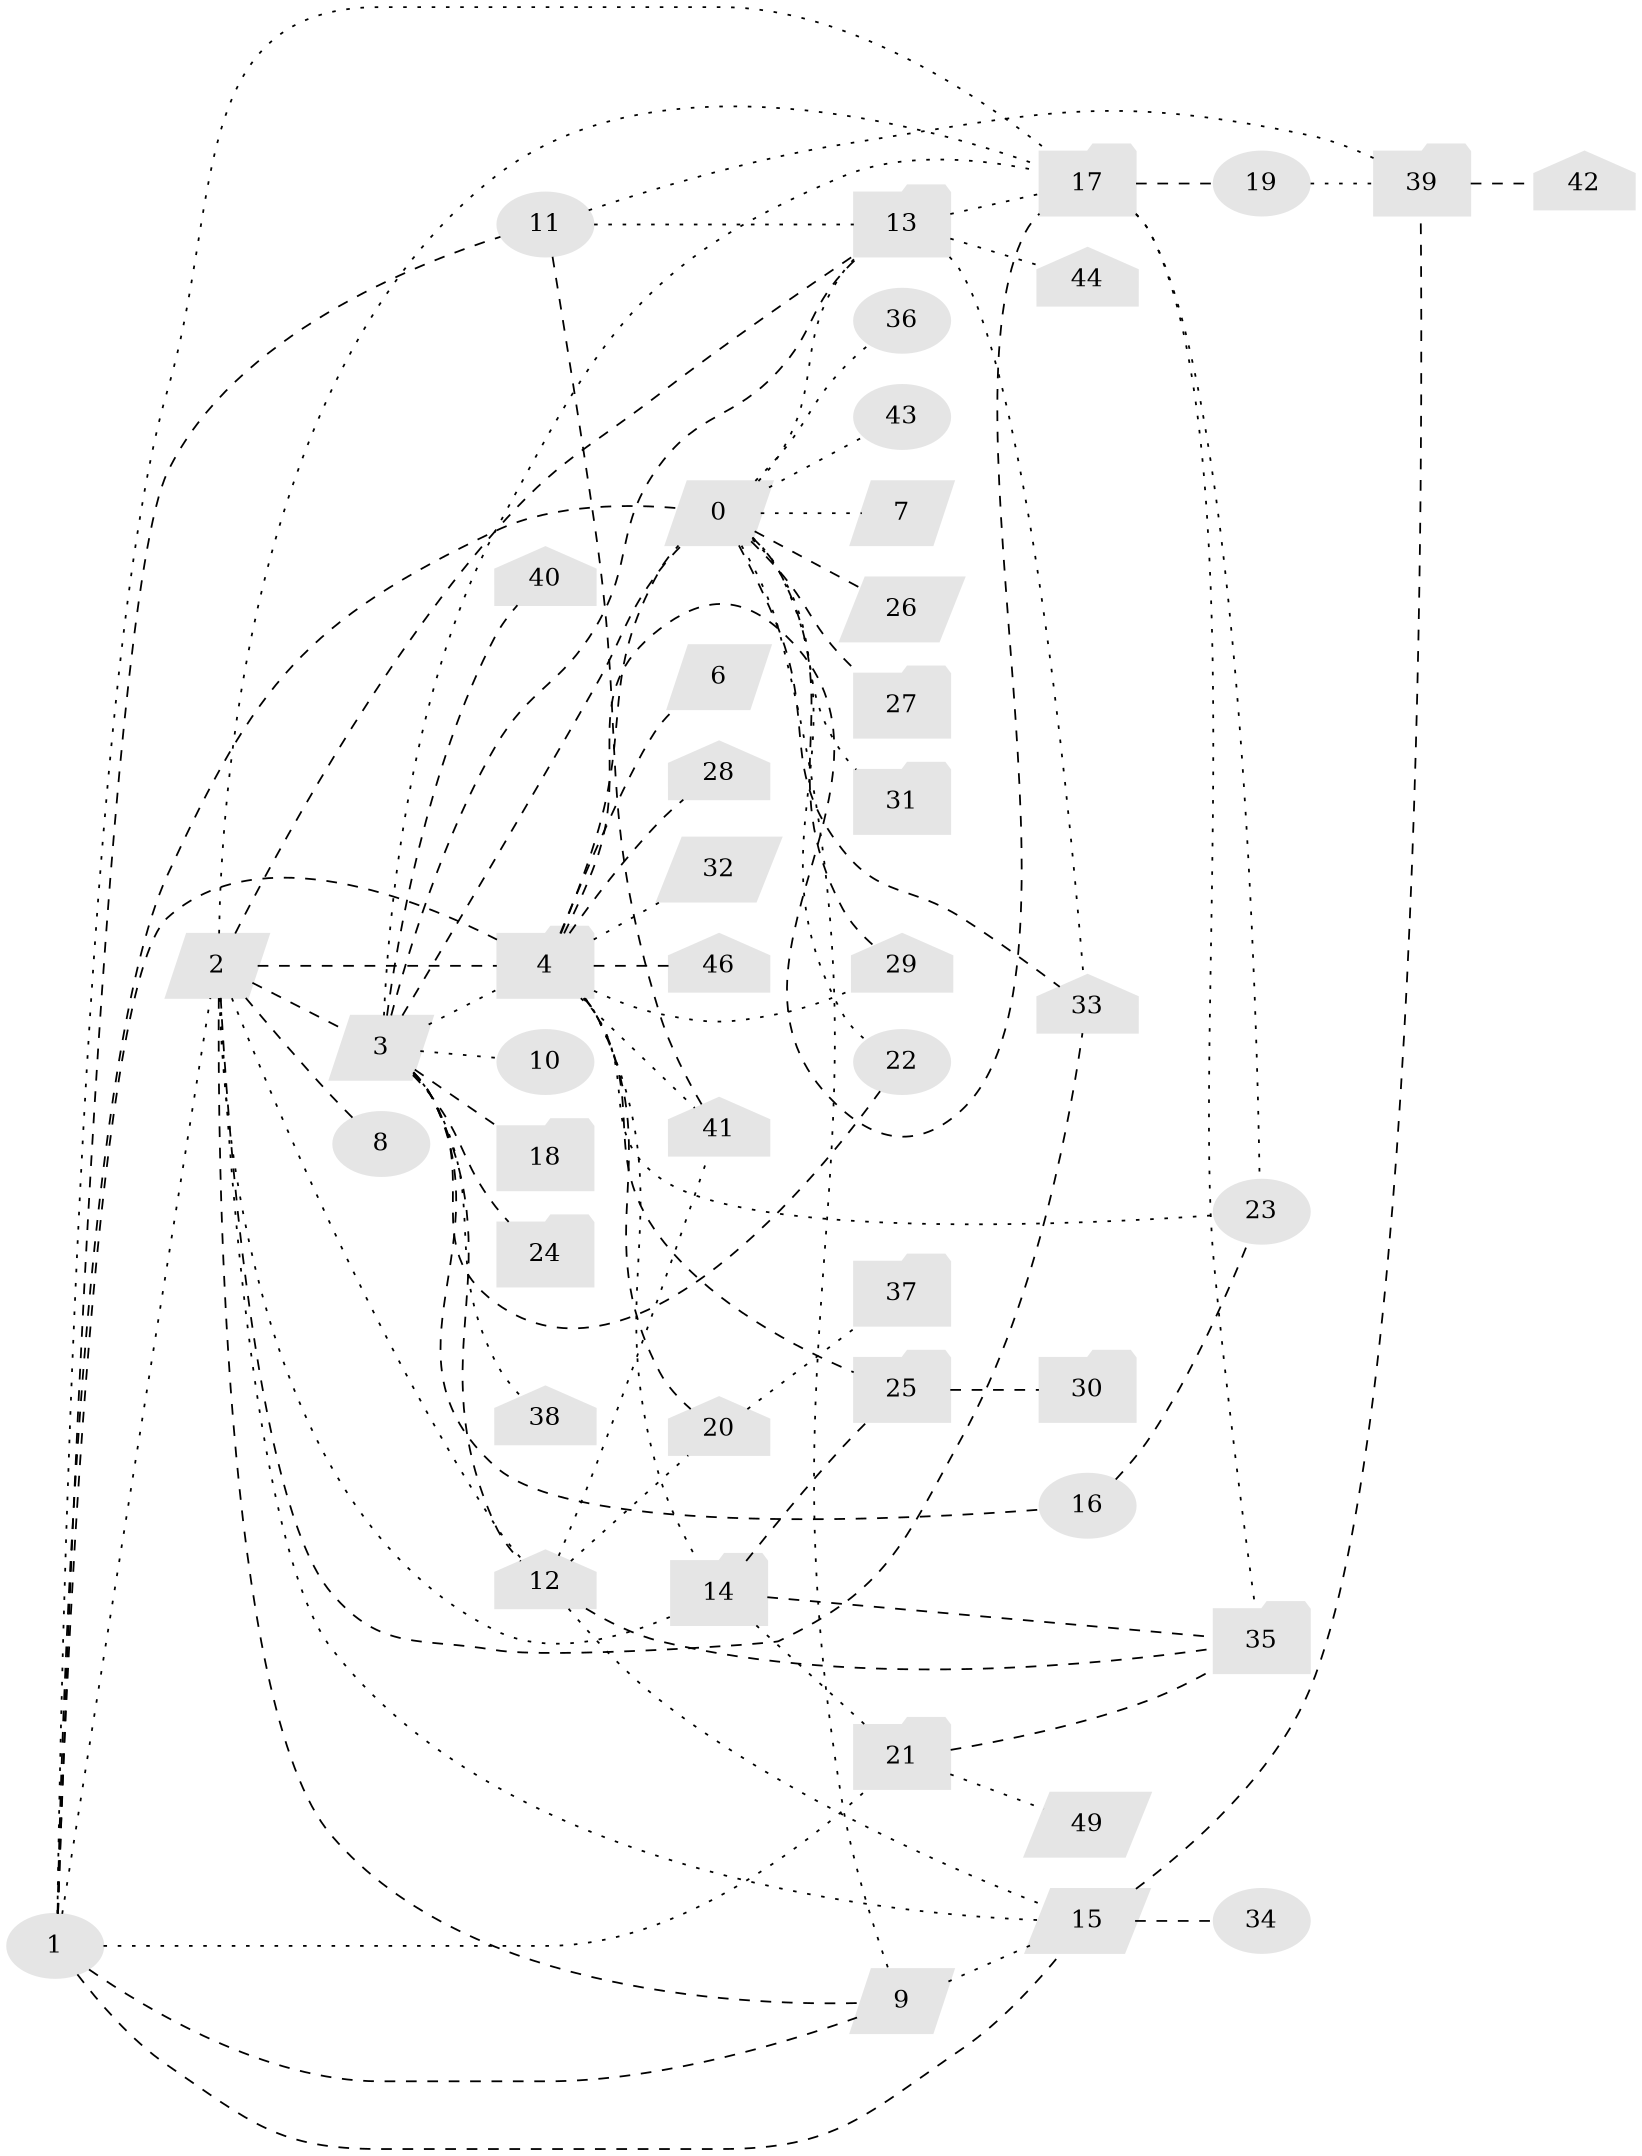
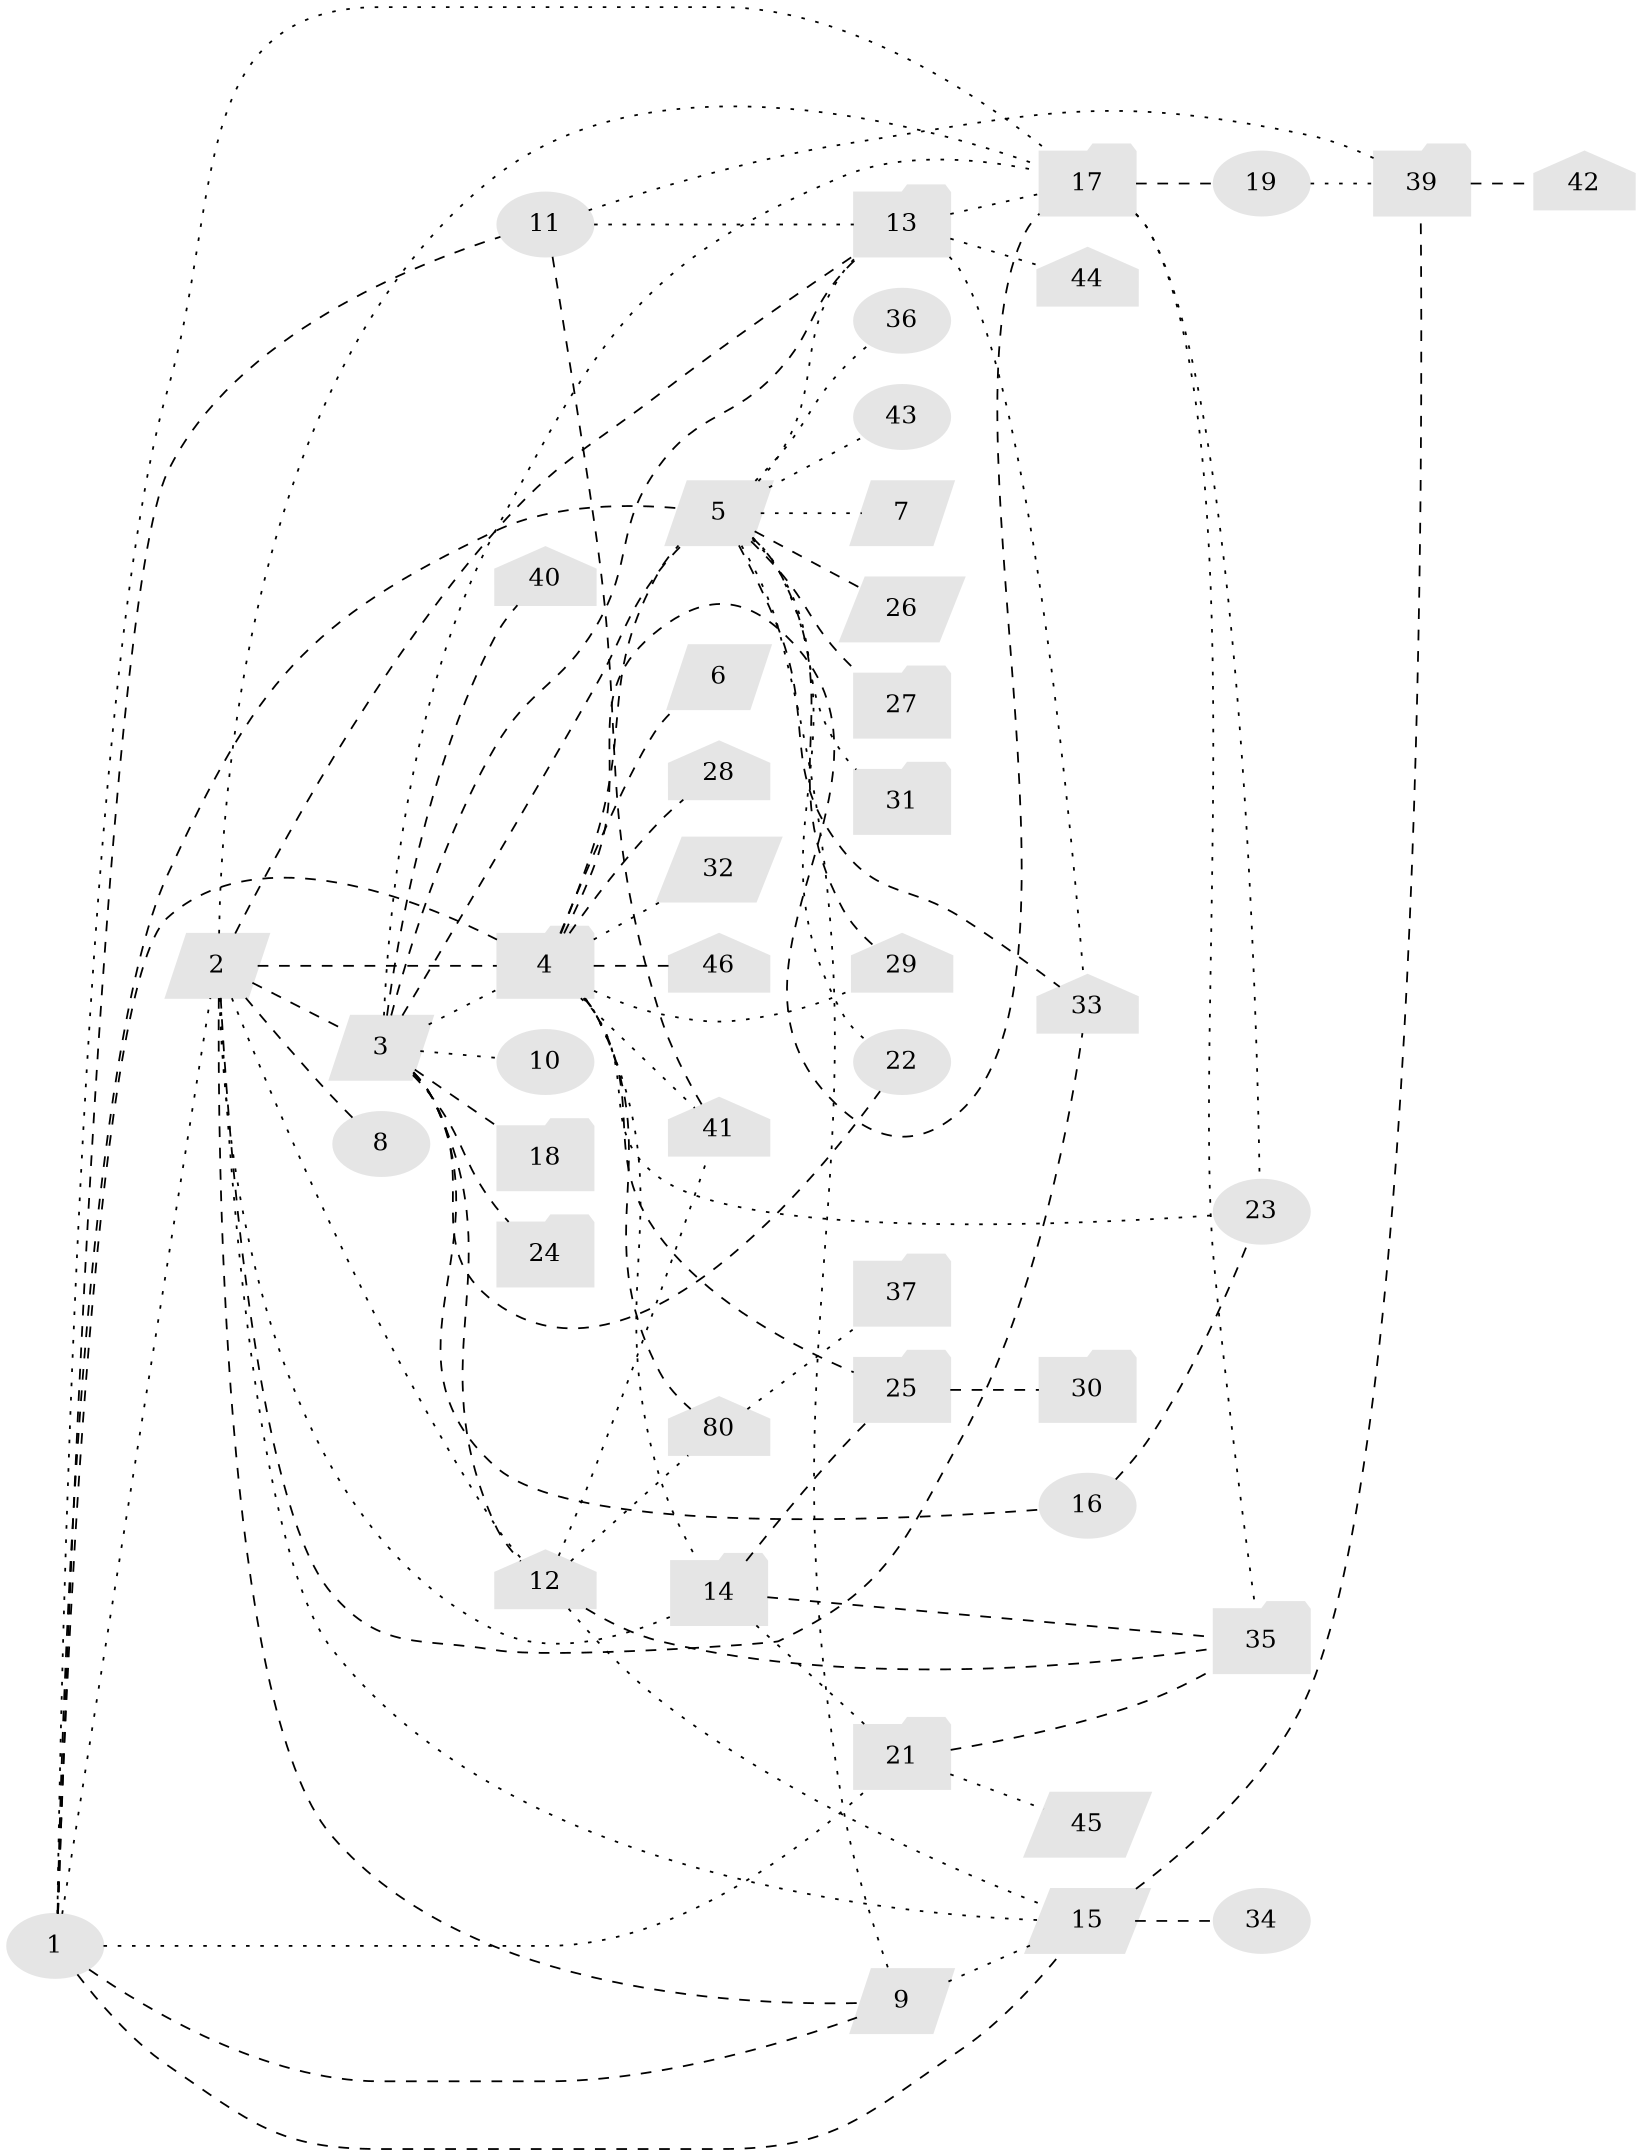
node "0": label "0" -> "5"
node "38": removed
node "20": label "20" -> "80"
node "49": label "49" -> "45"
